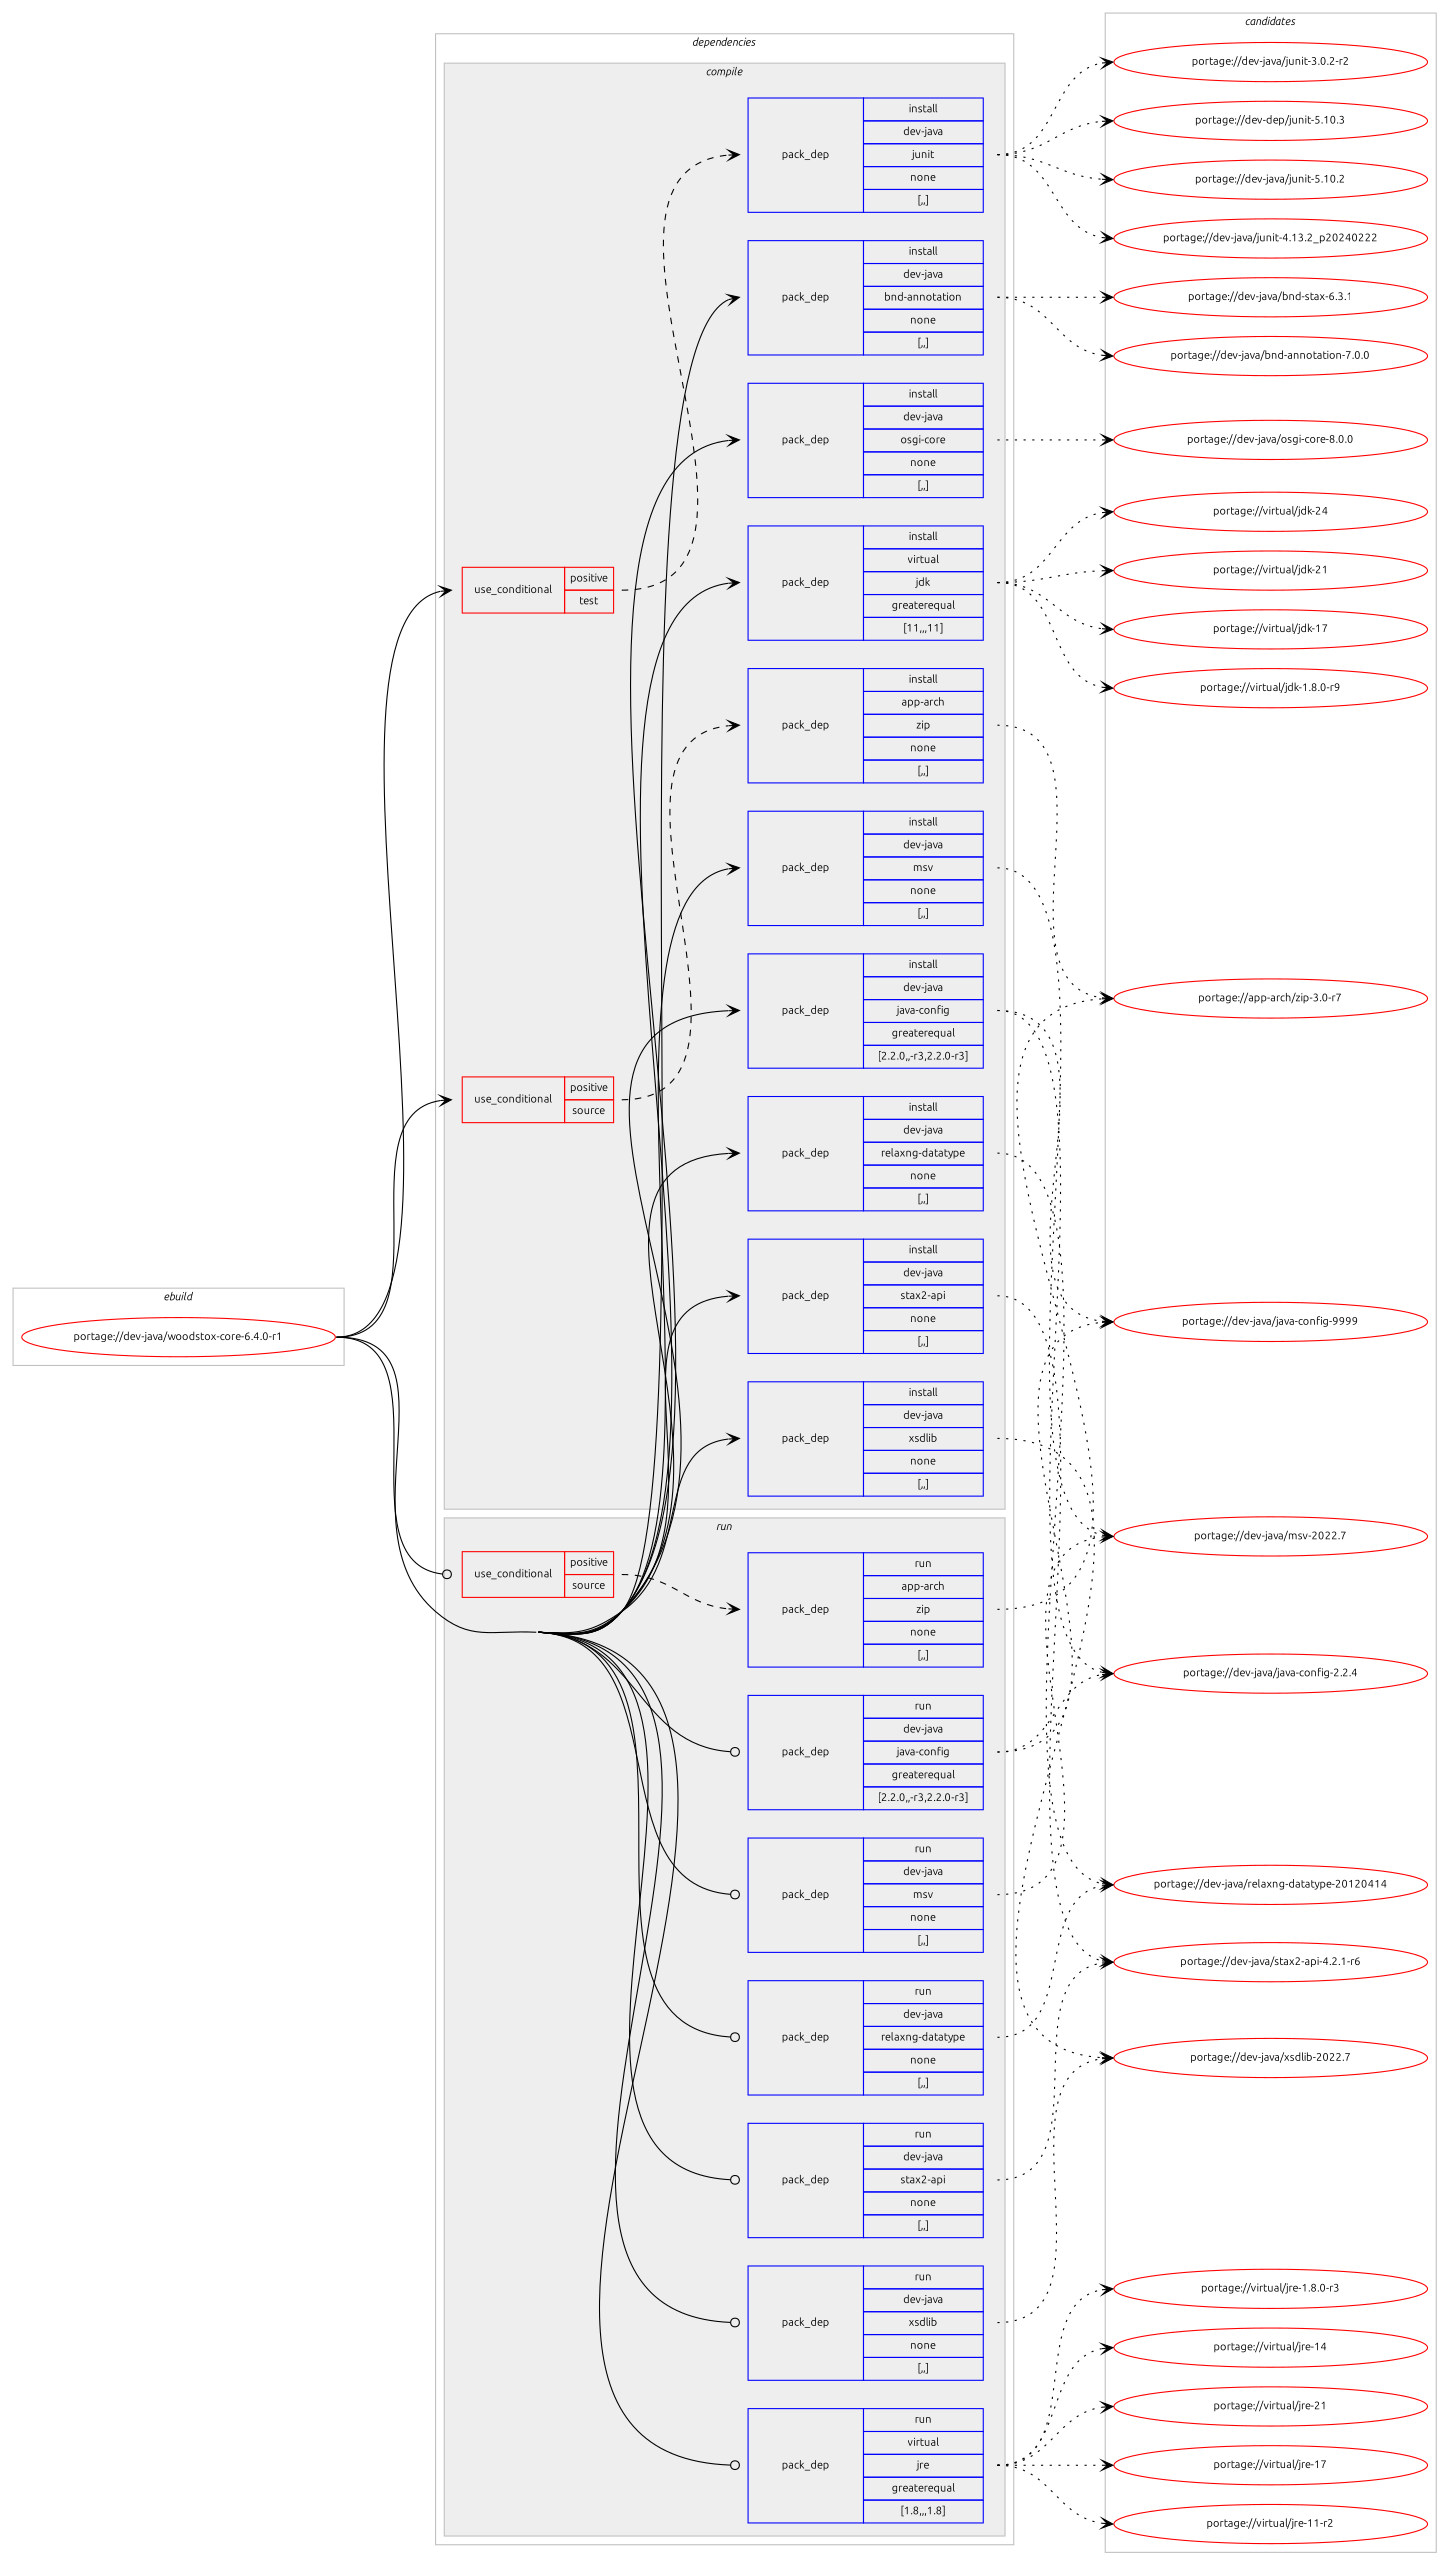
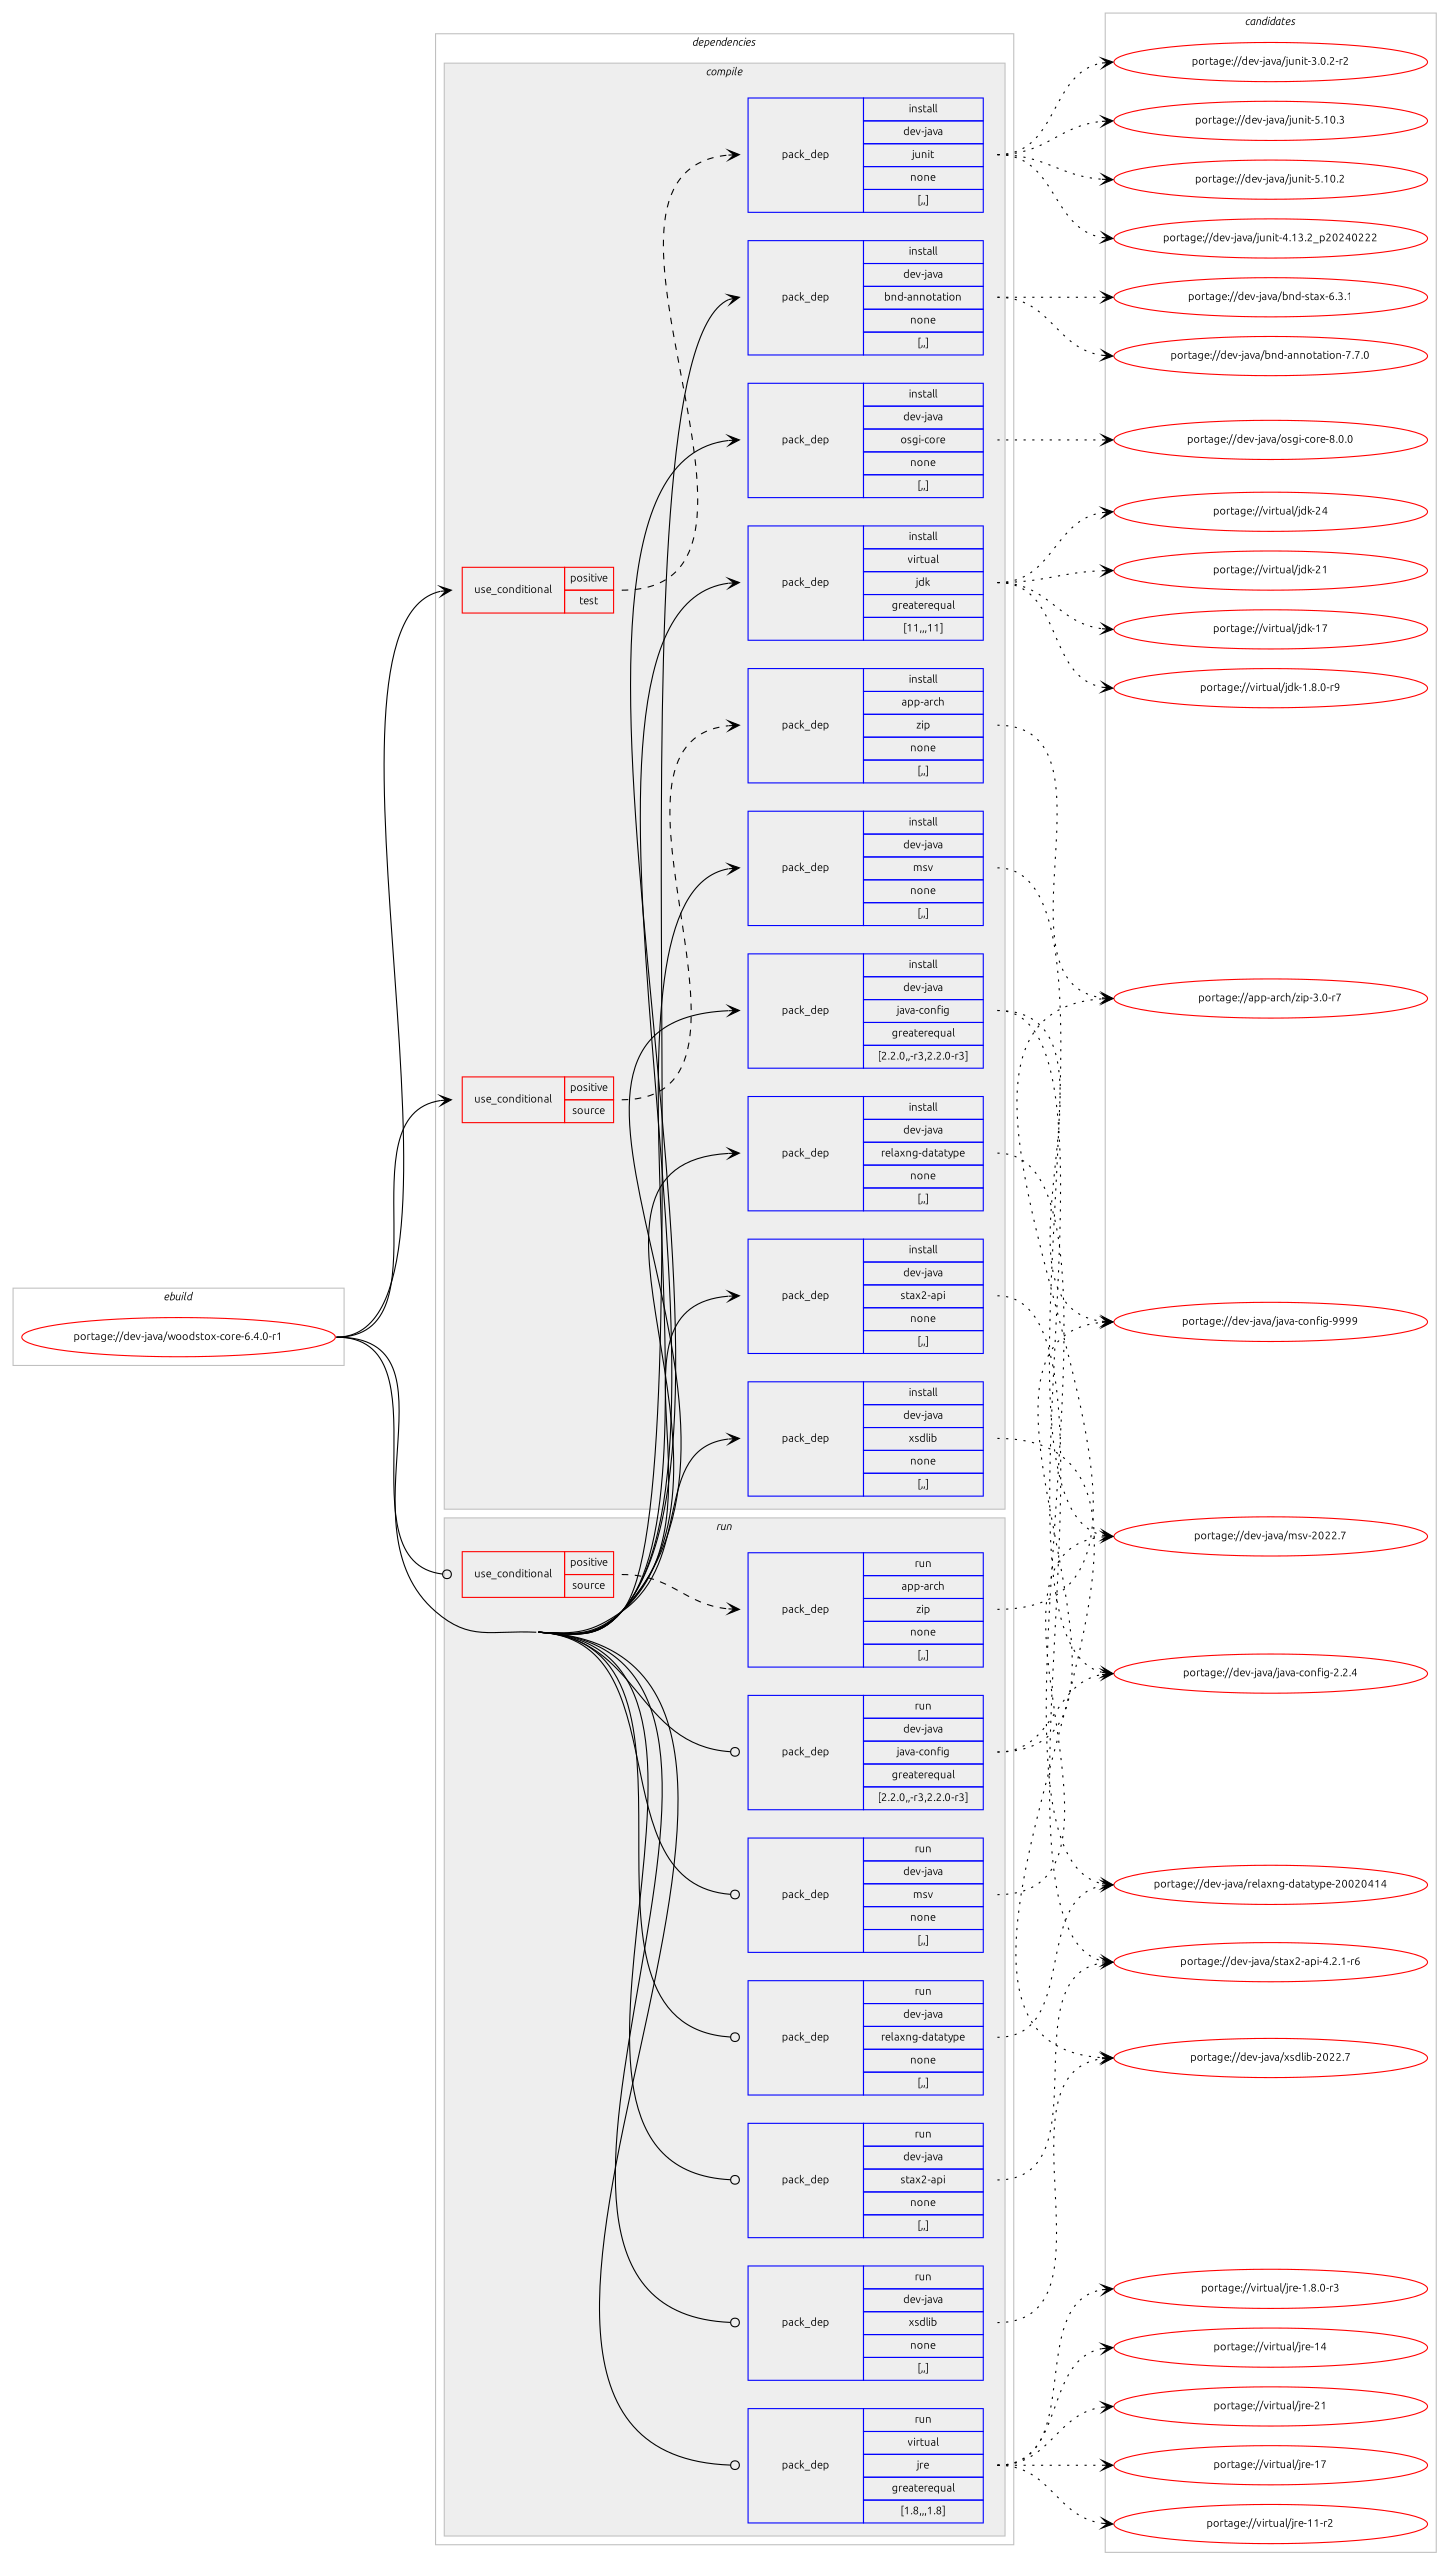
node "portage://dev-dep/junit-5.10.3": label "portage://dev-dep/junit-5.10.3" -> "portage://dev-java/junit-5.10.3"
node "portage://dev-java/bnd-annotation-7.0.0": label "portage://dev-java/bnd-annotation-7.0.0" -> "portage://dev-java/bnd-annotation-7.7.0"
node "portage://dev-java/relaxng-datatype-20120414": label "portage://dev-java/relaxng-datatype-20120414" -> "portage://dev-java/relaxng-datatype-20020414"
